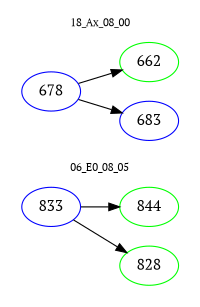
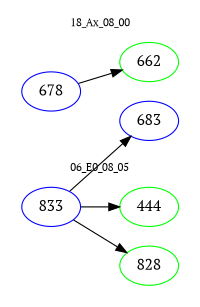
edge "678" -> "683": now "833" -> "683"
node "844": label "844" -> "444"
